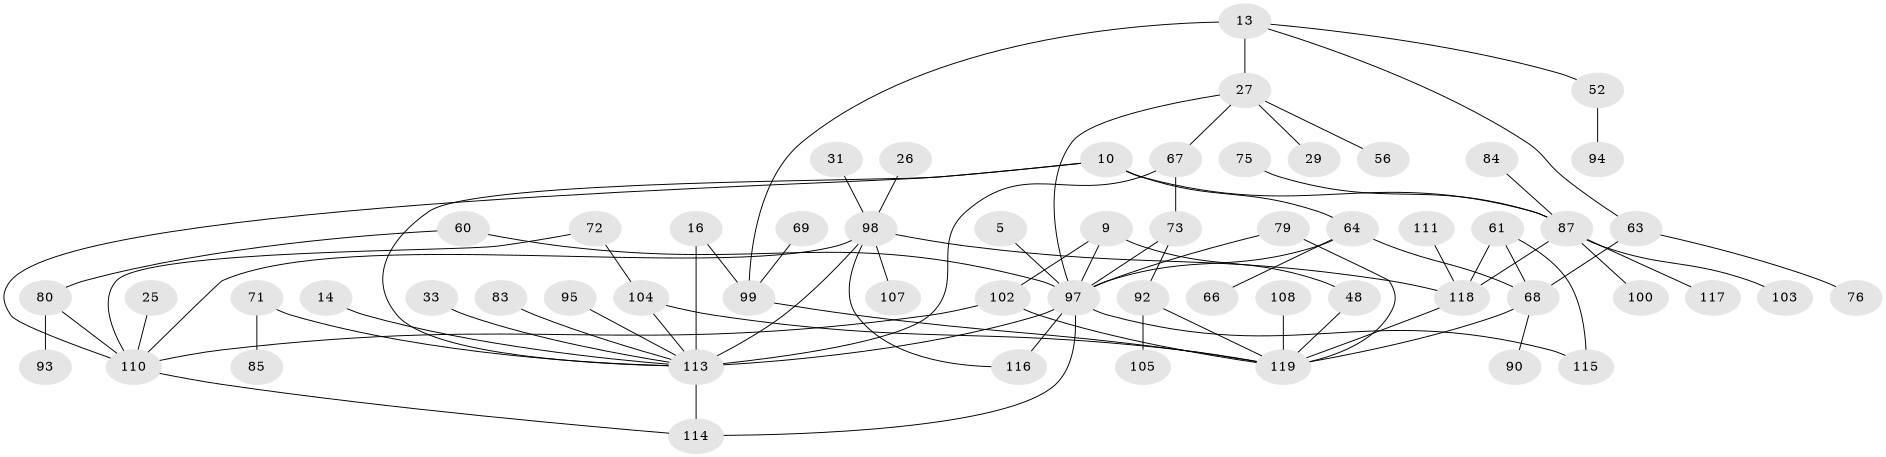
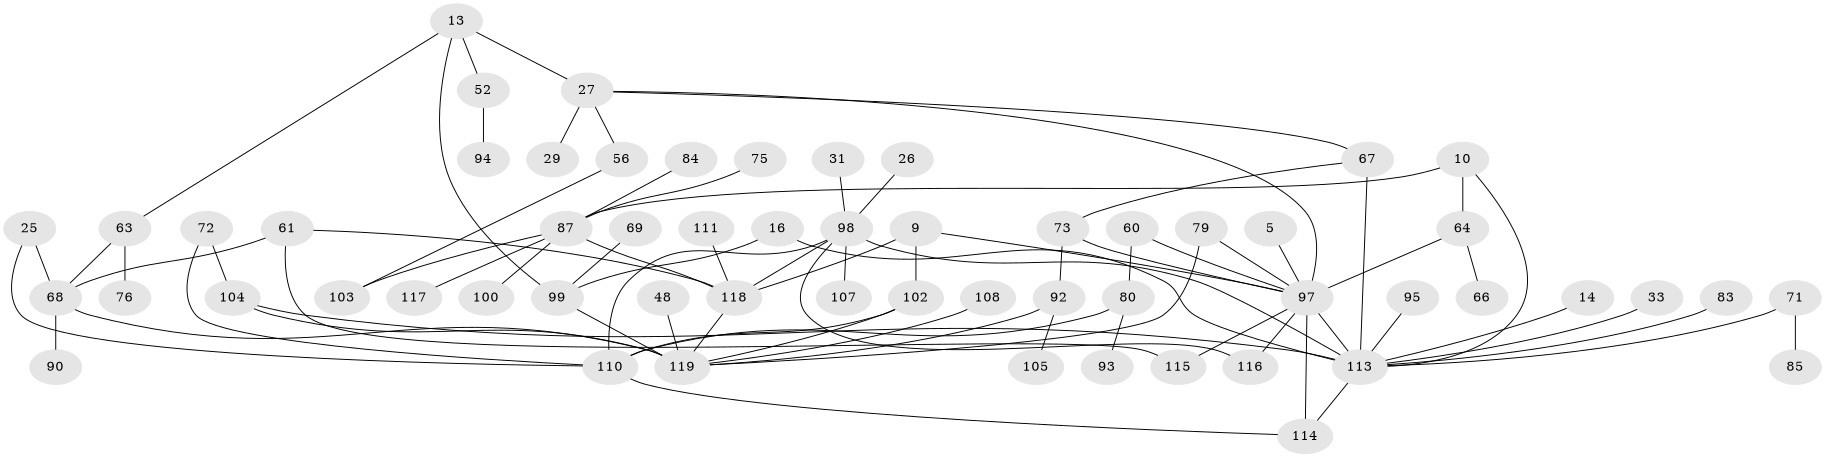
edge "10" -- "110": removed
edge "56" -- "103": added
edge "64" -- "68": now "25" -- "68"
edge "9" -- "48": now "9" -- "118"
